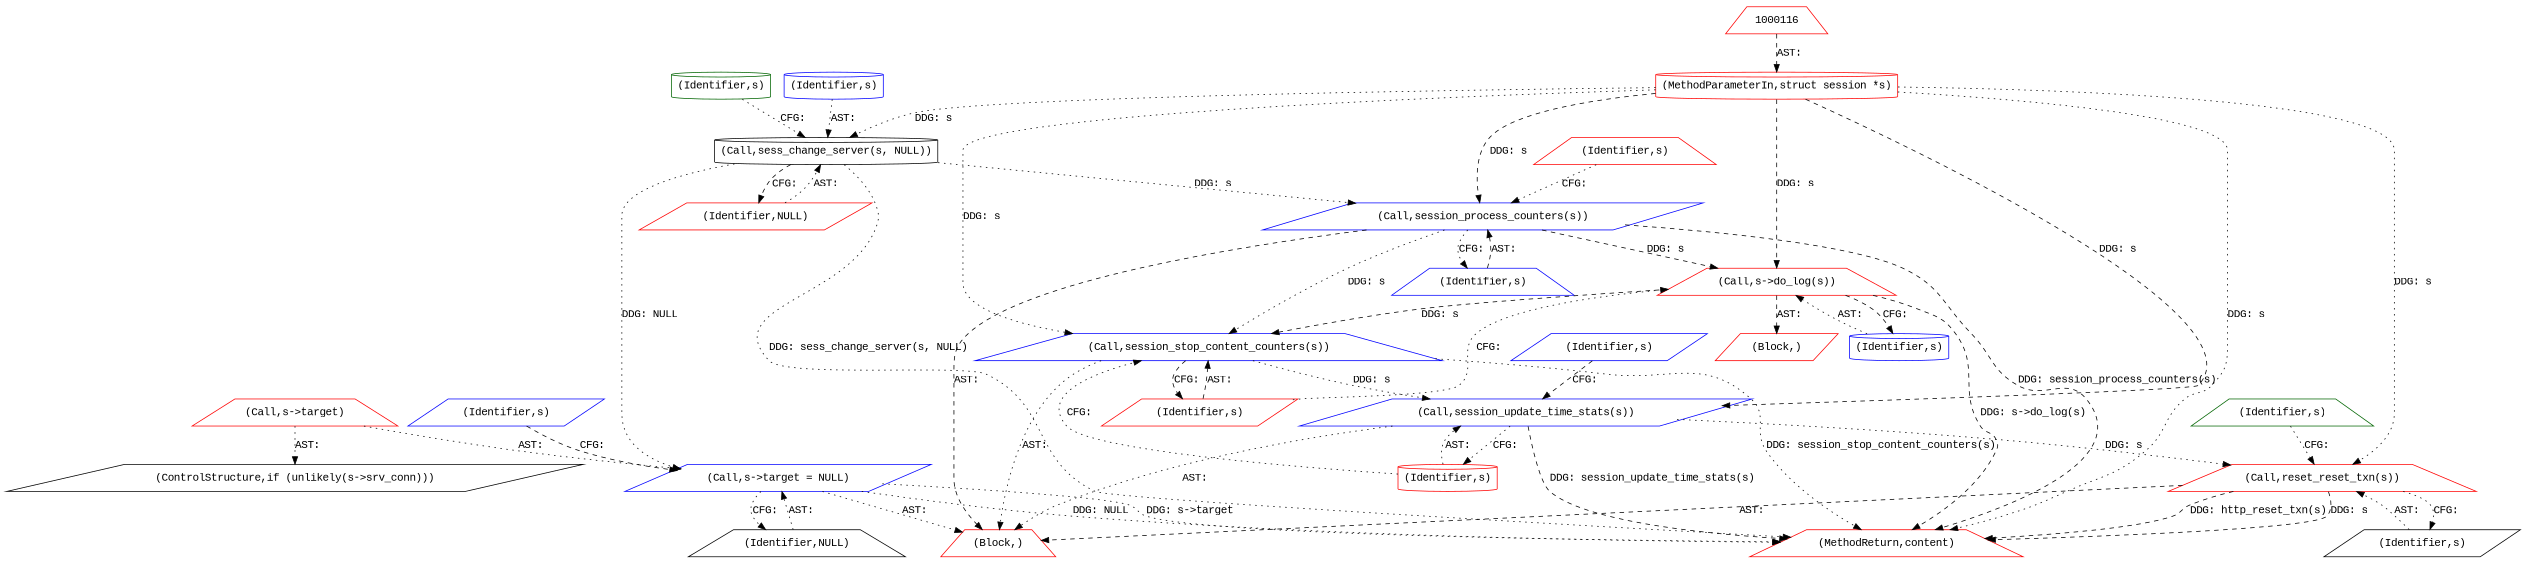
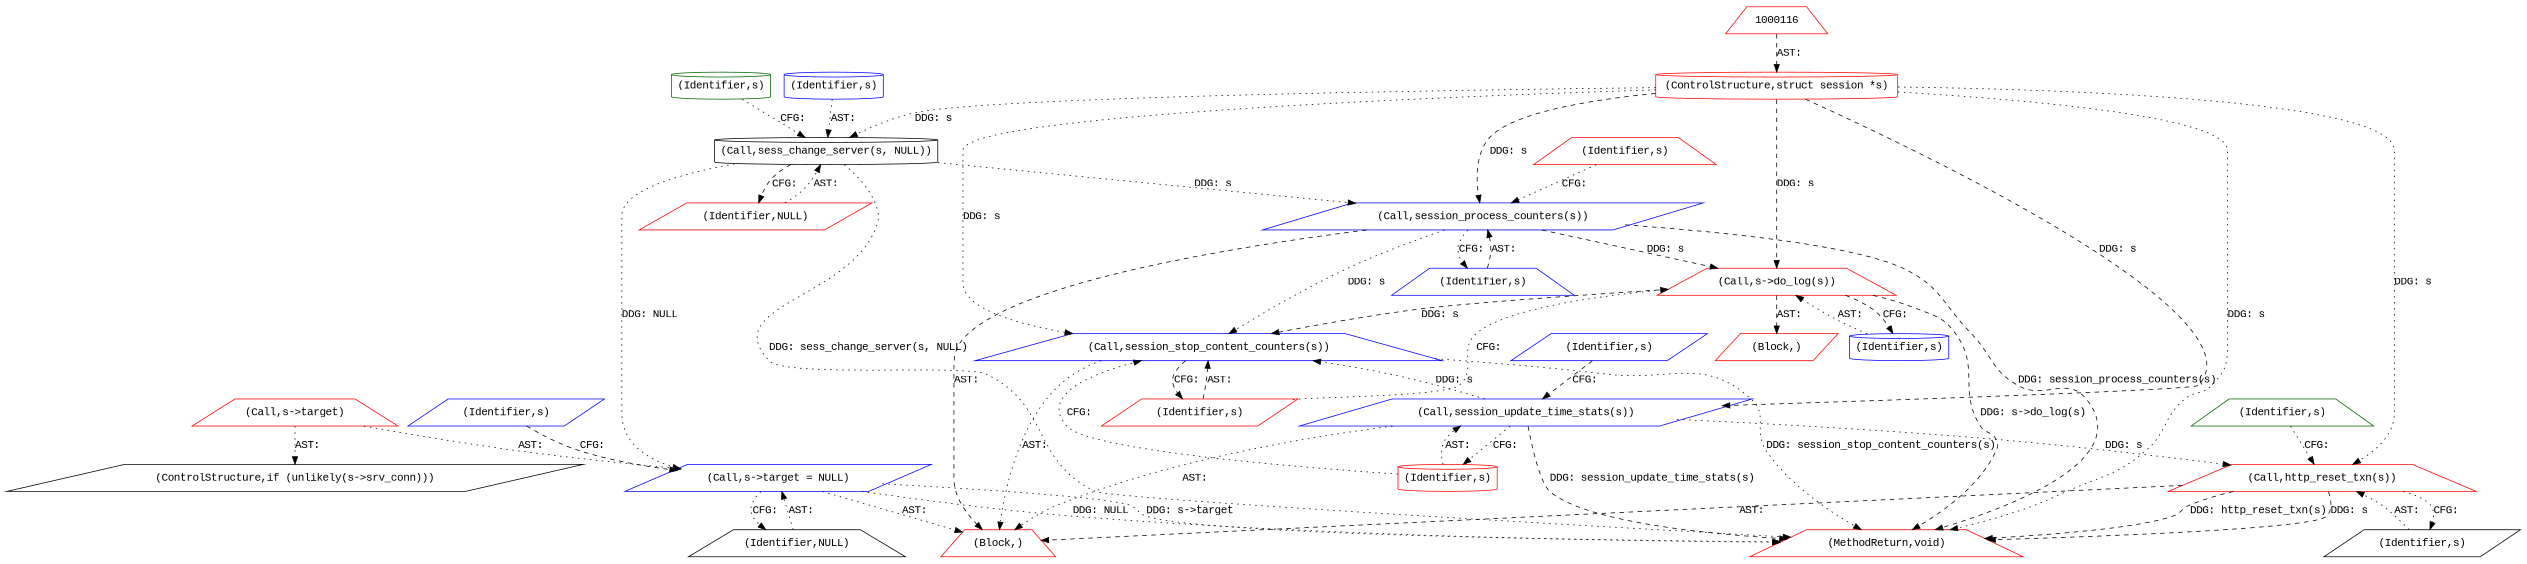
node "(MethodParameterIn,struct session *s)": label "(MethodParameterIn,struct session *s)" -> "(ControlStructure,struct session *s)"
edge "(Call,session_stop_content_counters(s))" -> "(Call,session_update_time_stats(s))": reversed
node "(Call,reset_reset_txn(s))": label "(Call,reset_reset_txn(s))" -> "(Call,http_reset_txn(s))"
node "(MethodReturn,content)": label "(MethodReturn,content)" -> "(MethodReturn,void)"
